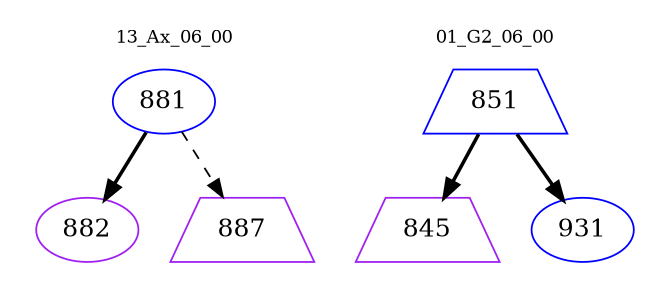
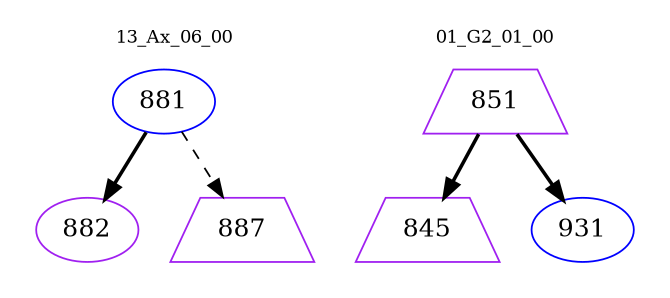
cluster "01_G2_06_00": label "01_G2_06_00" -> "01_G2_01_00"
node "851": color blue -> purple
